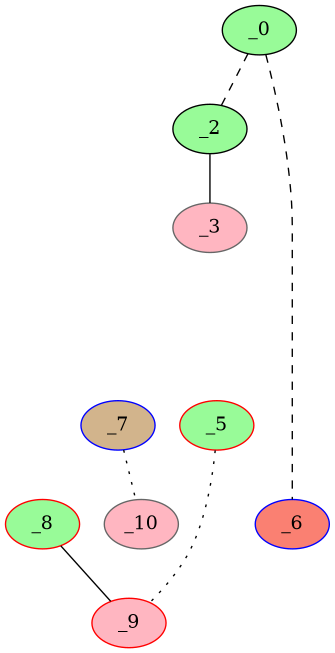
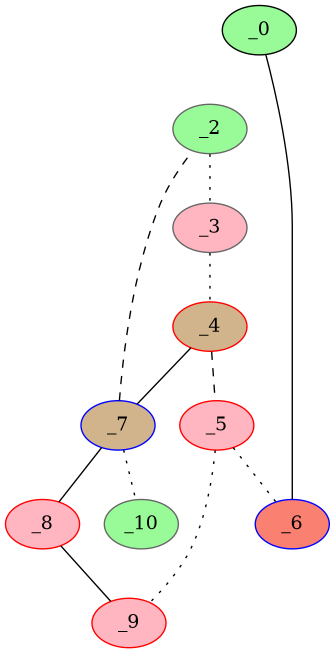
edge "_0" -- "_2": now "_7" -- "_2"
node "_2": color black -> gray40
edge "_2" -- "_3": style solid -> dotted
edge "_0" -- "_6": style dashed -> solid
node "_4": added
node "_5": fillcolor palegreen -> lightpink
edge "_7" -- "_8": added
edge "_5" -- "_6": added
node "_8": fillcolor palegreen -> lightpink
node "_10": fillcolor lightpink -> palegreen
